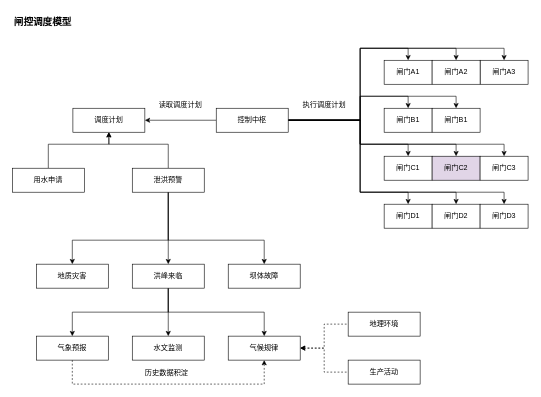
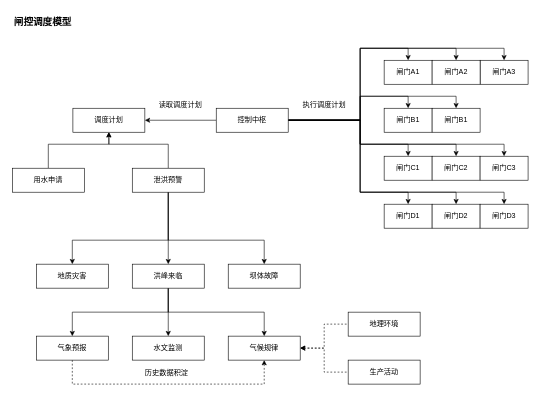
node "闸门C2": fillcolor #e1d5e7 -> #ffffff
